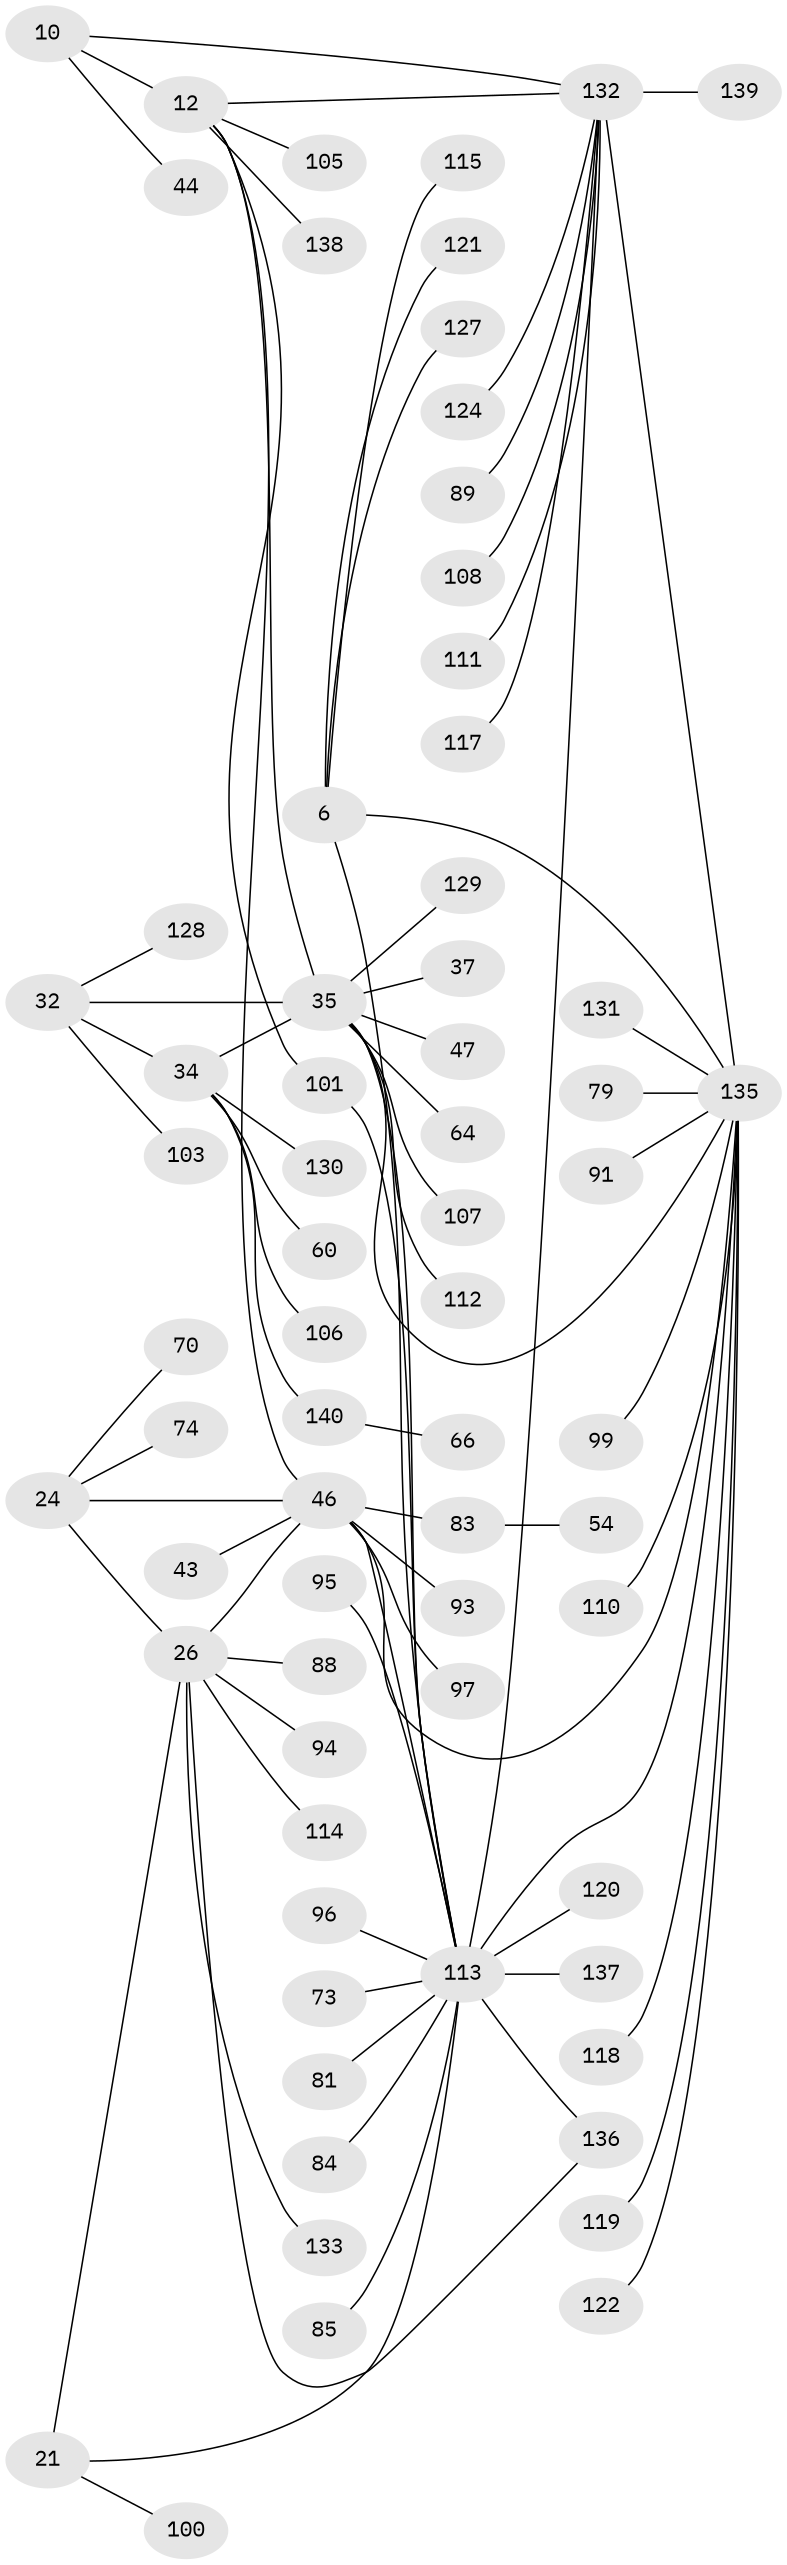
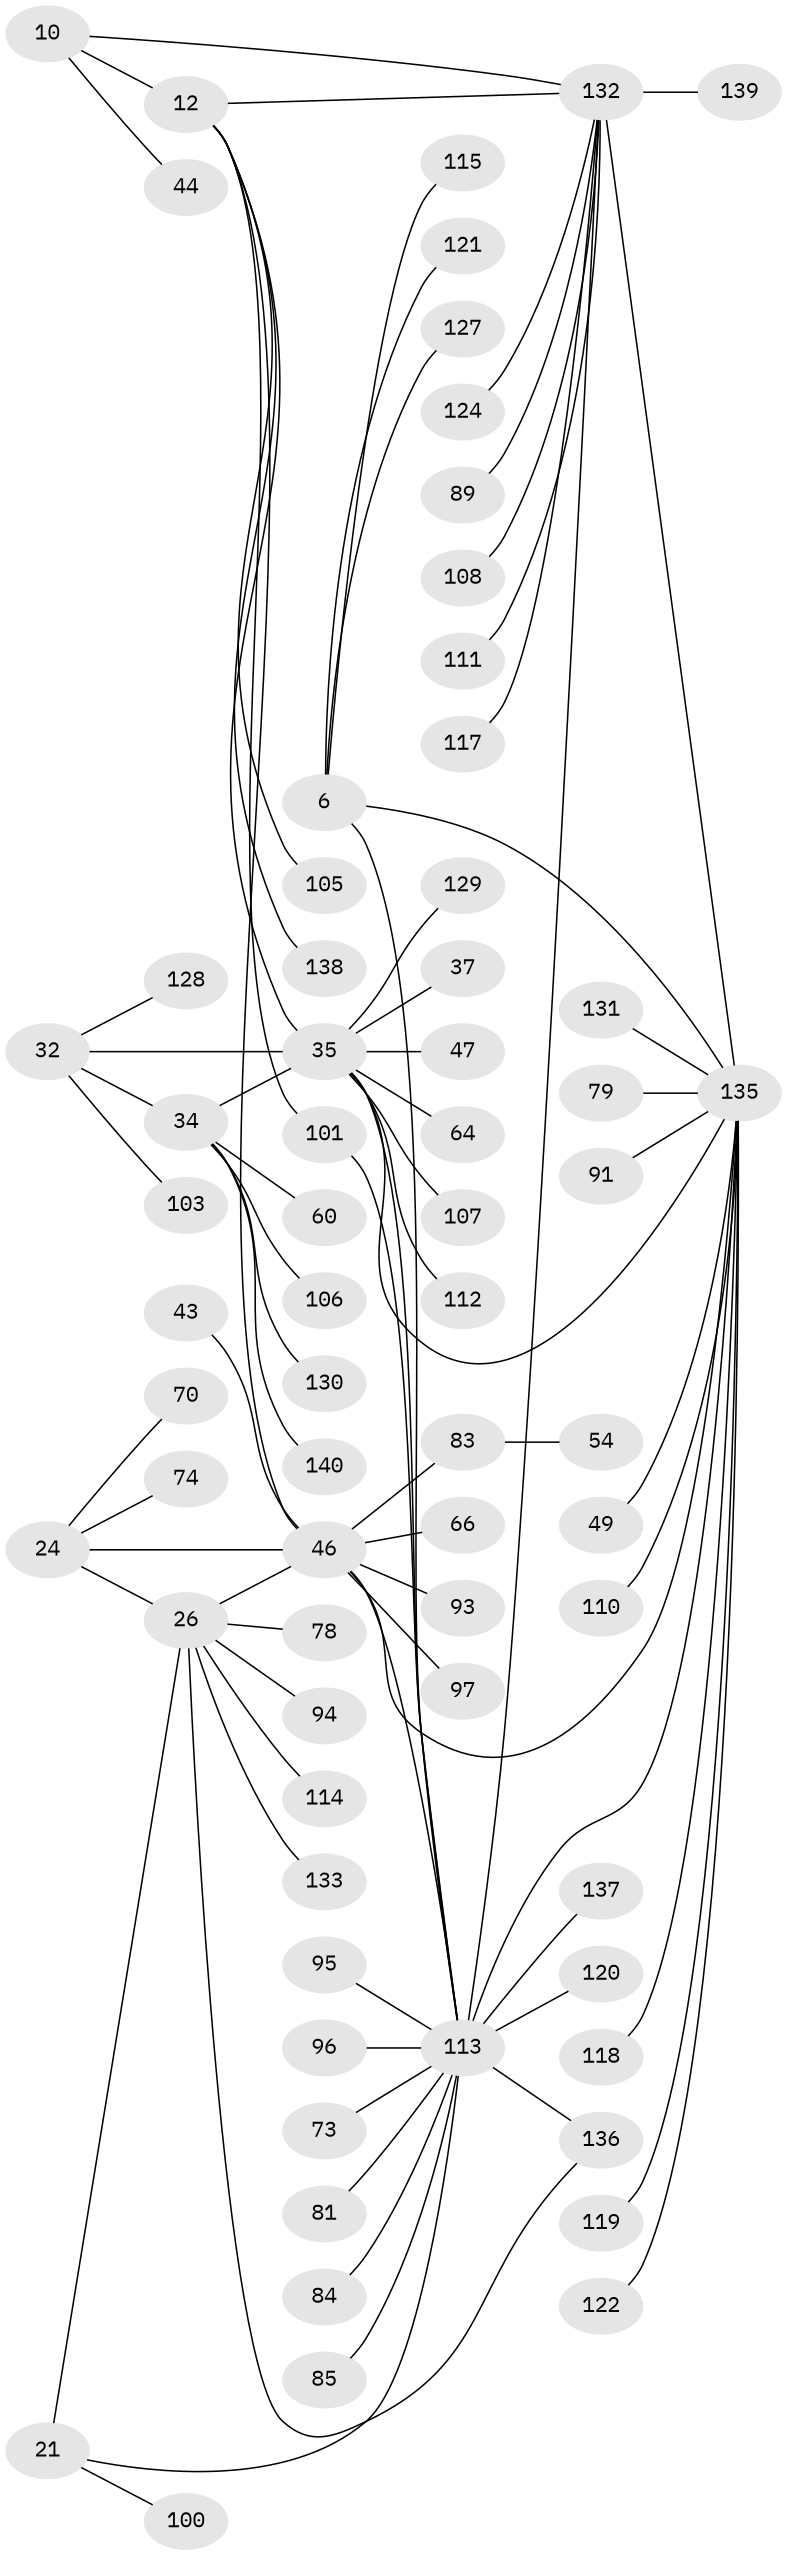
edge "140" -- "66": now "46" -- "66"
node "99": label "99" -> "49"
node "88": label "88" -> "78"
